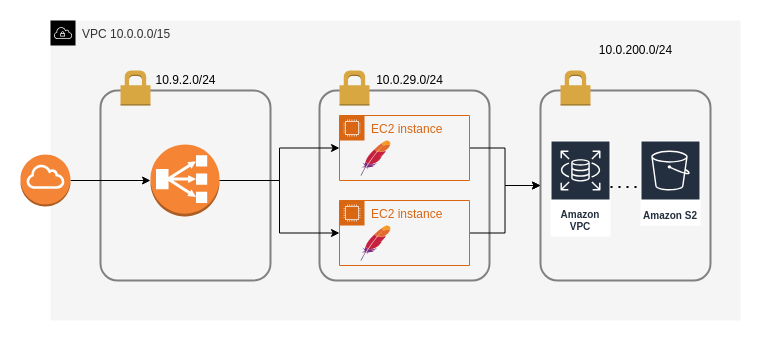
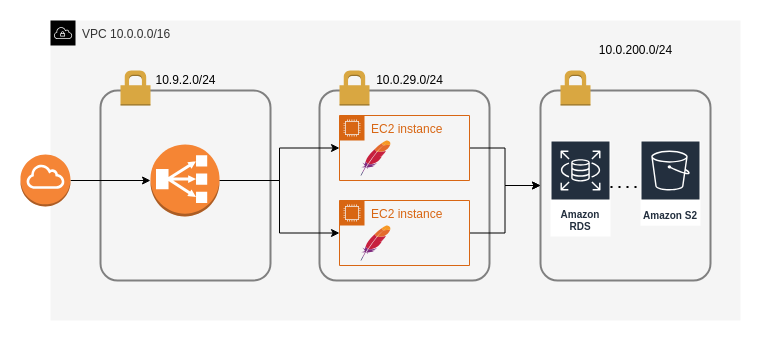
node "VPC 10.0.0.0/15": label "VPC 10.0.0.0/15" -> "VPC 10.0.0.0/16"
node "Amazon VPC": label "Amazon VPC" -> "Amazon RDS"
